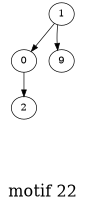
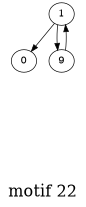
edge "9" -> "1": added
node "2": removed
